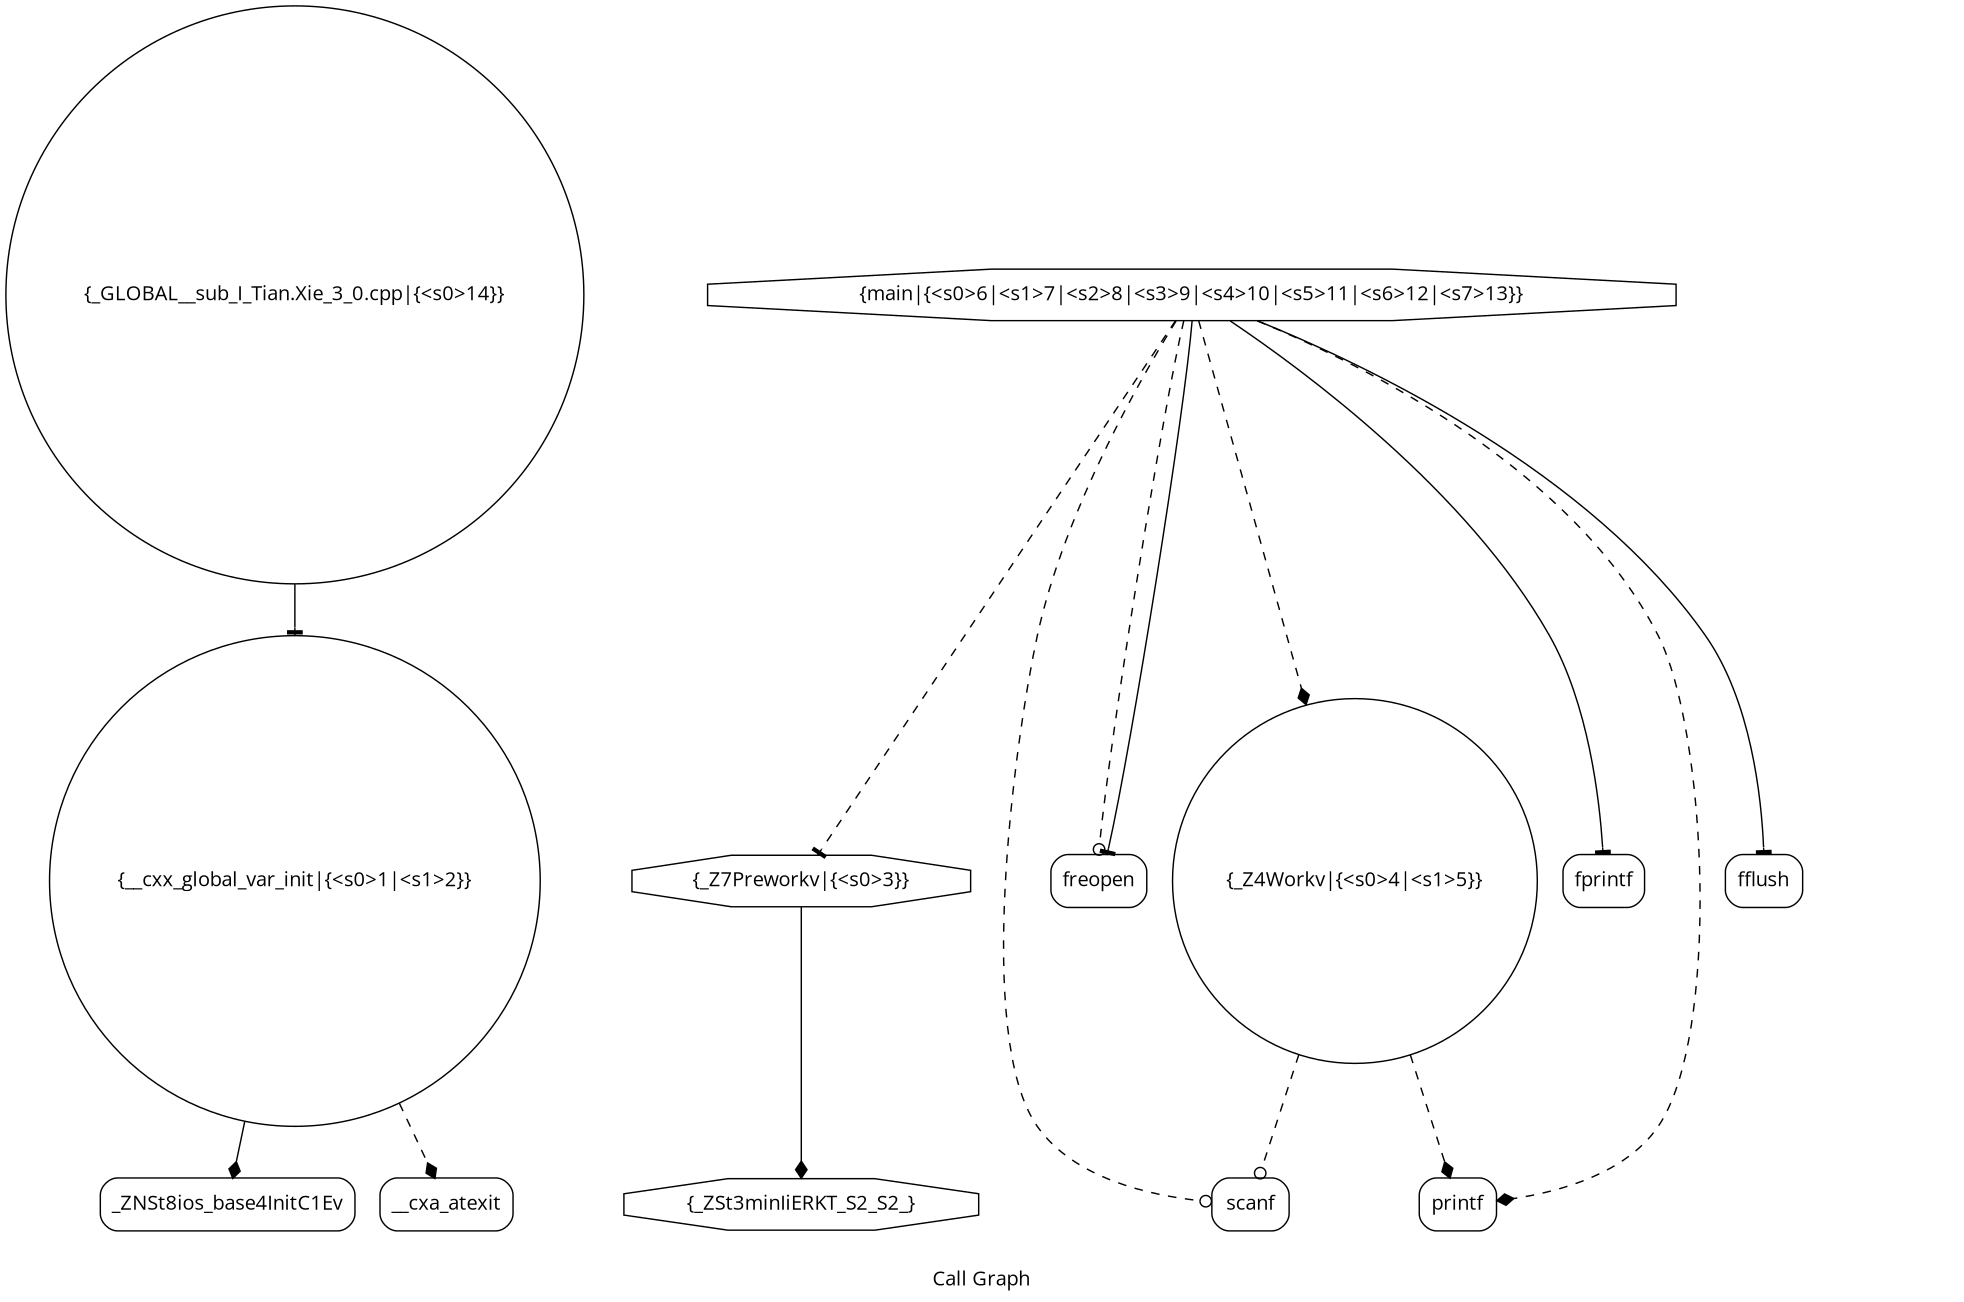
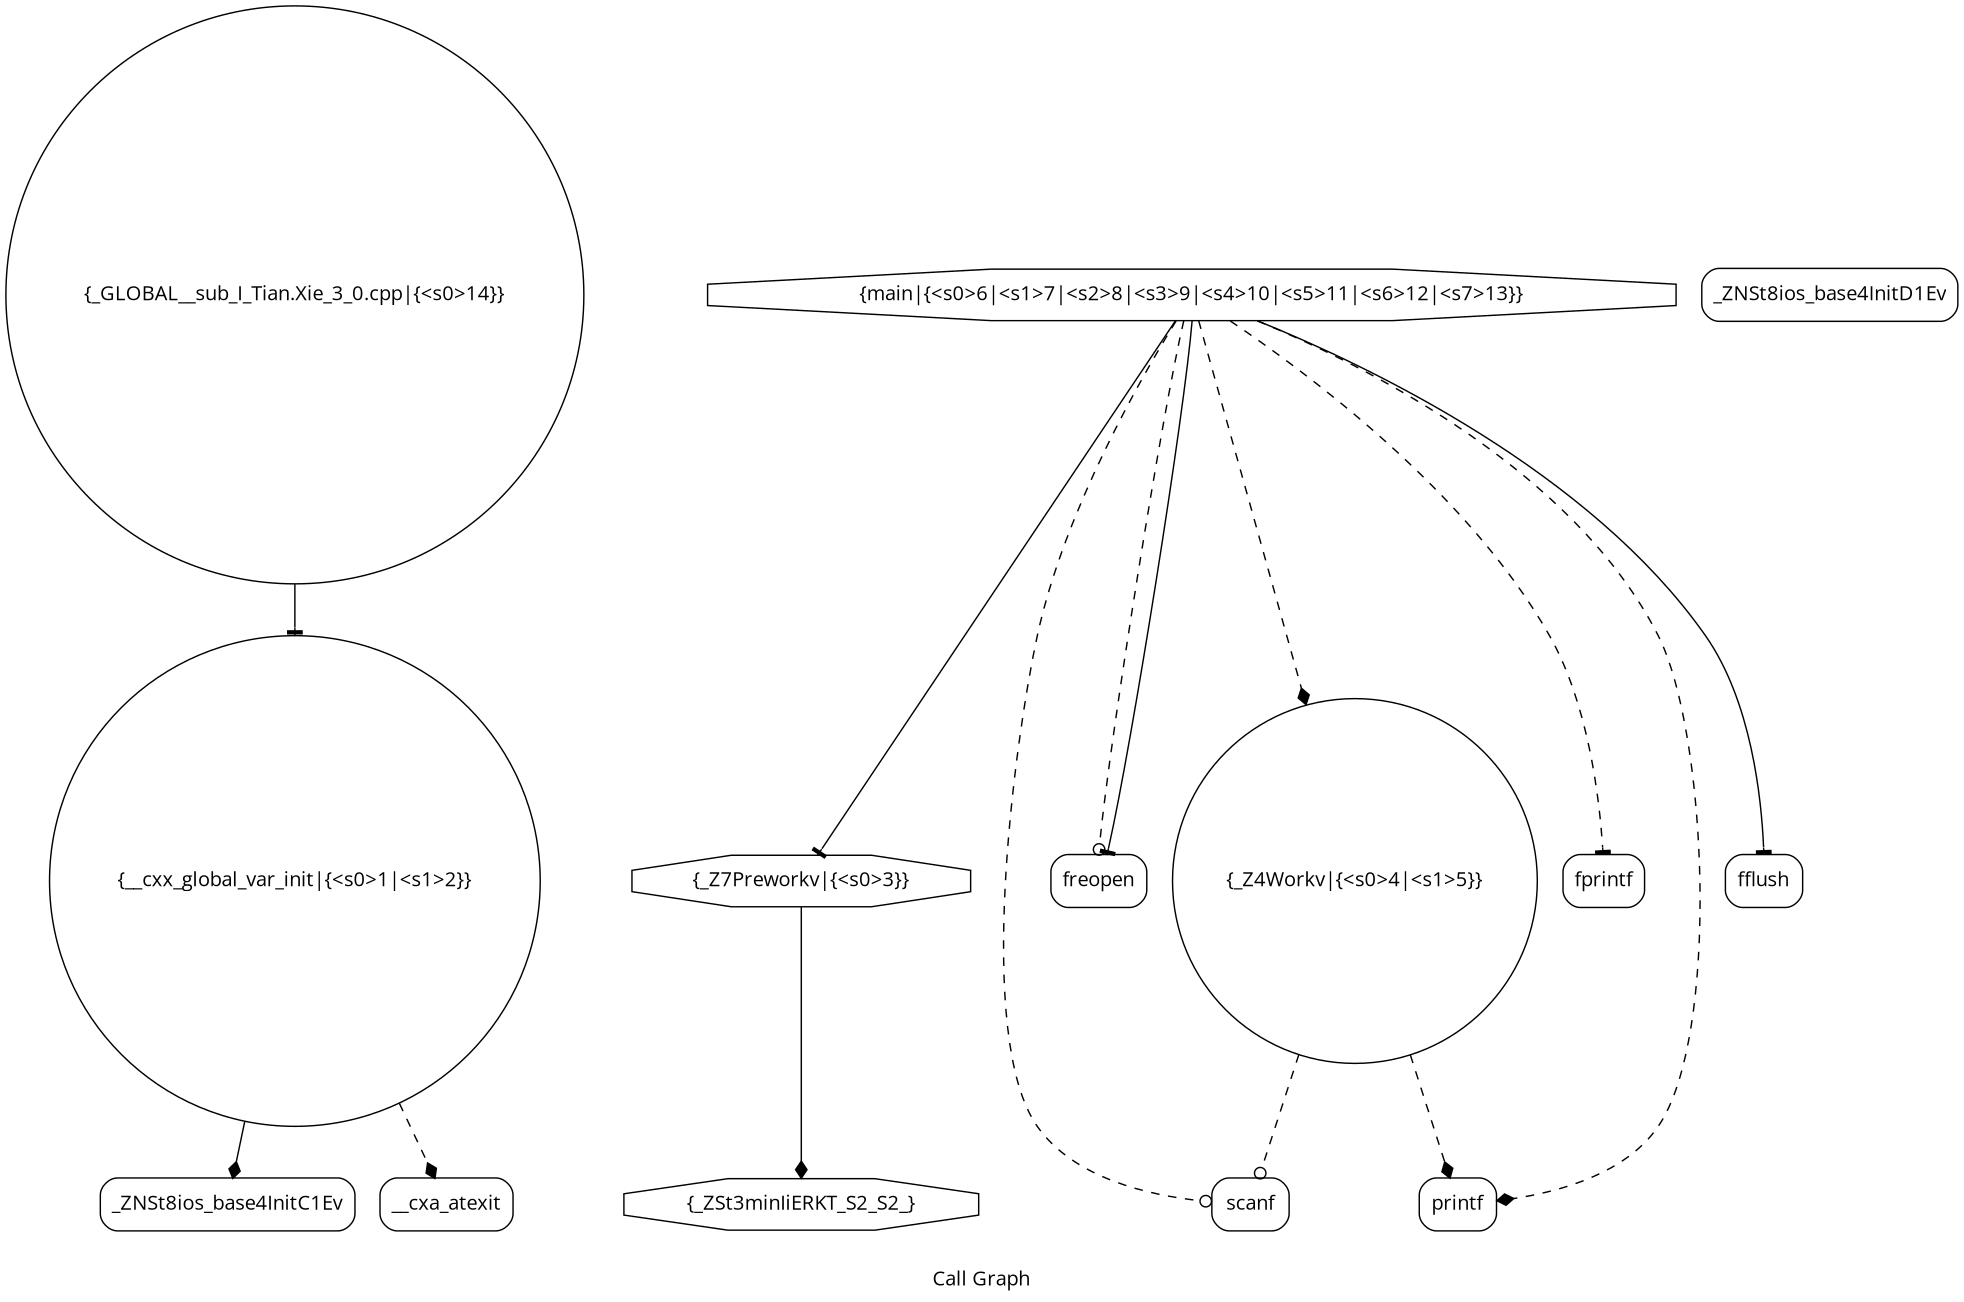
node "_ZNSt8ios_base4InitD1Ev": added
edge "{main|{<s0>6|<s1>7|<s2>8|<s3>9|<s4>10|<s5>11|<s6>12|<s7>13}}" -> "fprintf": style solid -> dashed
edge "{main|{<s0>6|<s1>7|<s2>8|<s3>9|<s4>10|<s5>11|<s6>12|<s7>13}}" -> "{_Z7Preworkv|{<s0>3}}": style dashed -> solid
